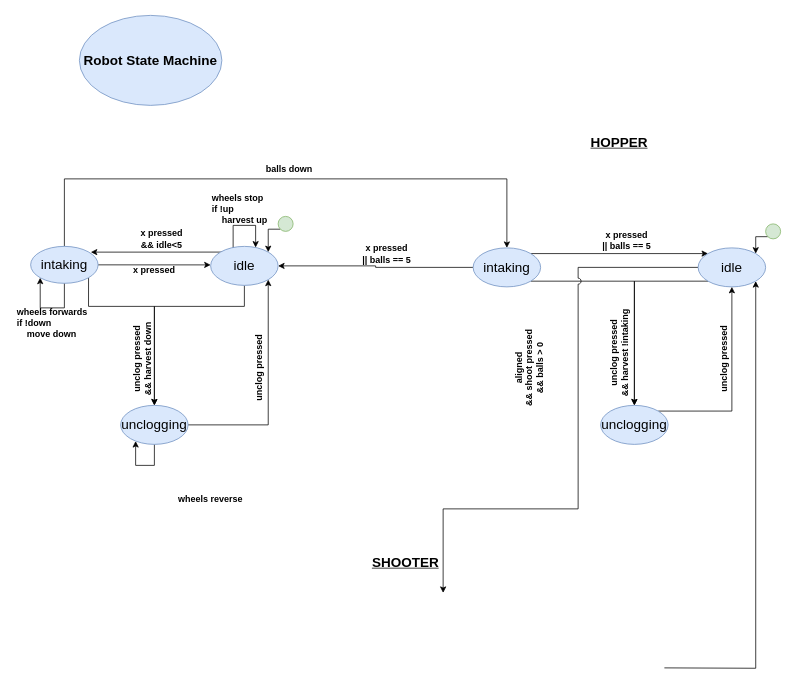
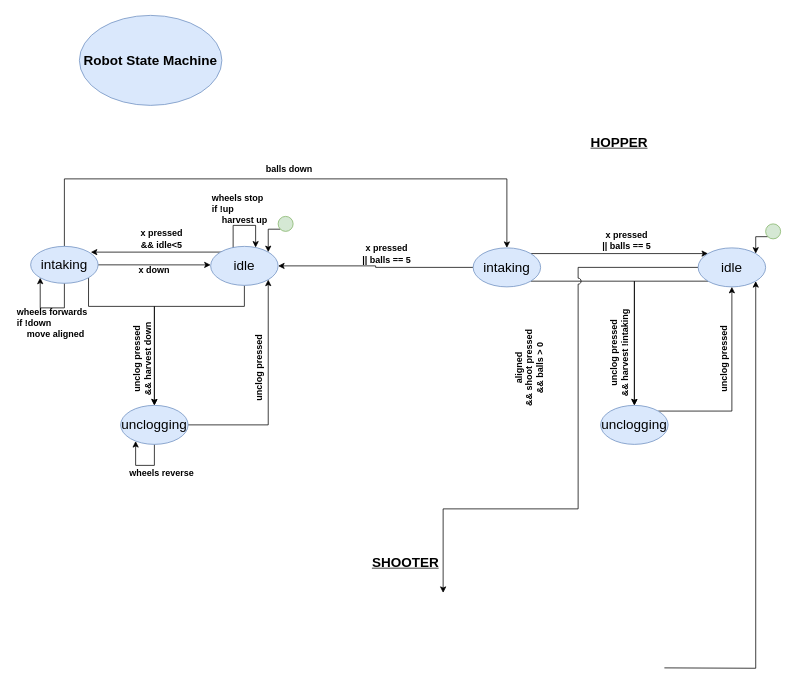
node "x pressed": label "x pressed" -> "x down"
node "wheels forwards if !down move down": label "wheels forwards if !down move down" -> "wheels forwards if !down move aligned"
node "wheels reverse": moved (225, 499) -> (177, 473)
